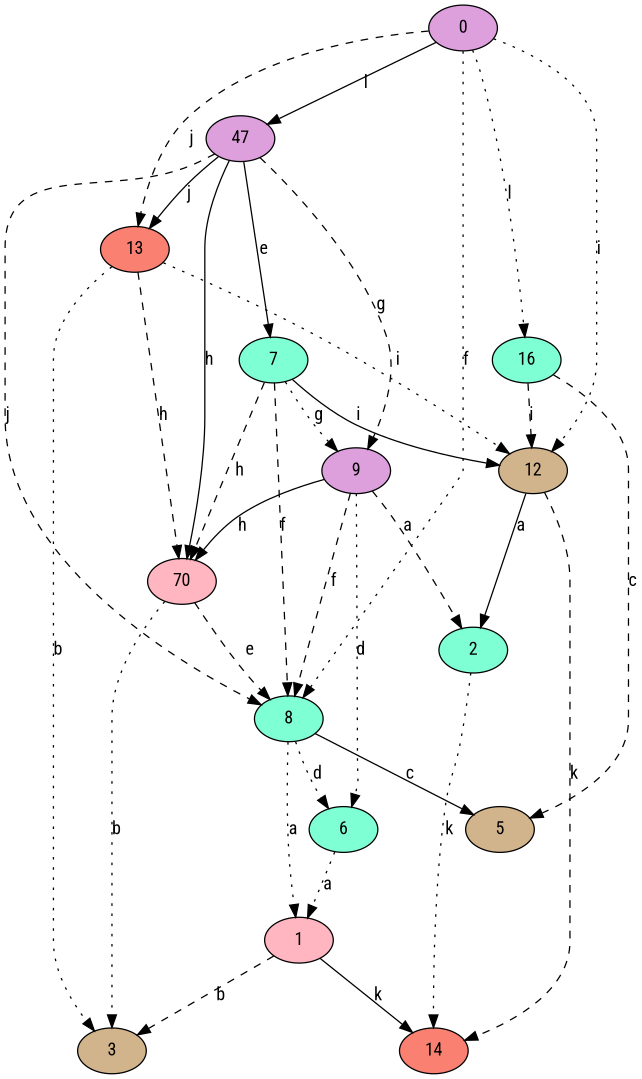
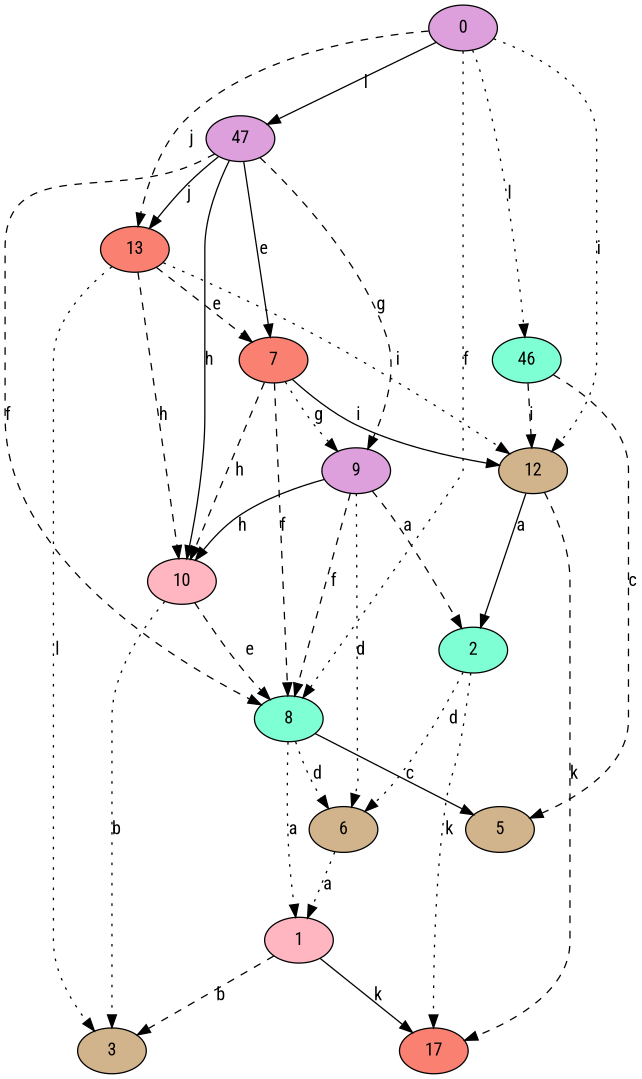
edge "13" -> "7": added, label "e"
node "7": fillcolor aquamarine -> salmon
node "16": label "16" -> "46"
edge "47" -> "8": label "j" -> "f"
node "70": label "70" -> "10"
edge "13" -> "3": label "b" -> "l"
edge "2" -> "6": added, label "d"
node "6": fillcolor aquamarine -> tan
node "14": label "14" -> "17"
